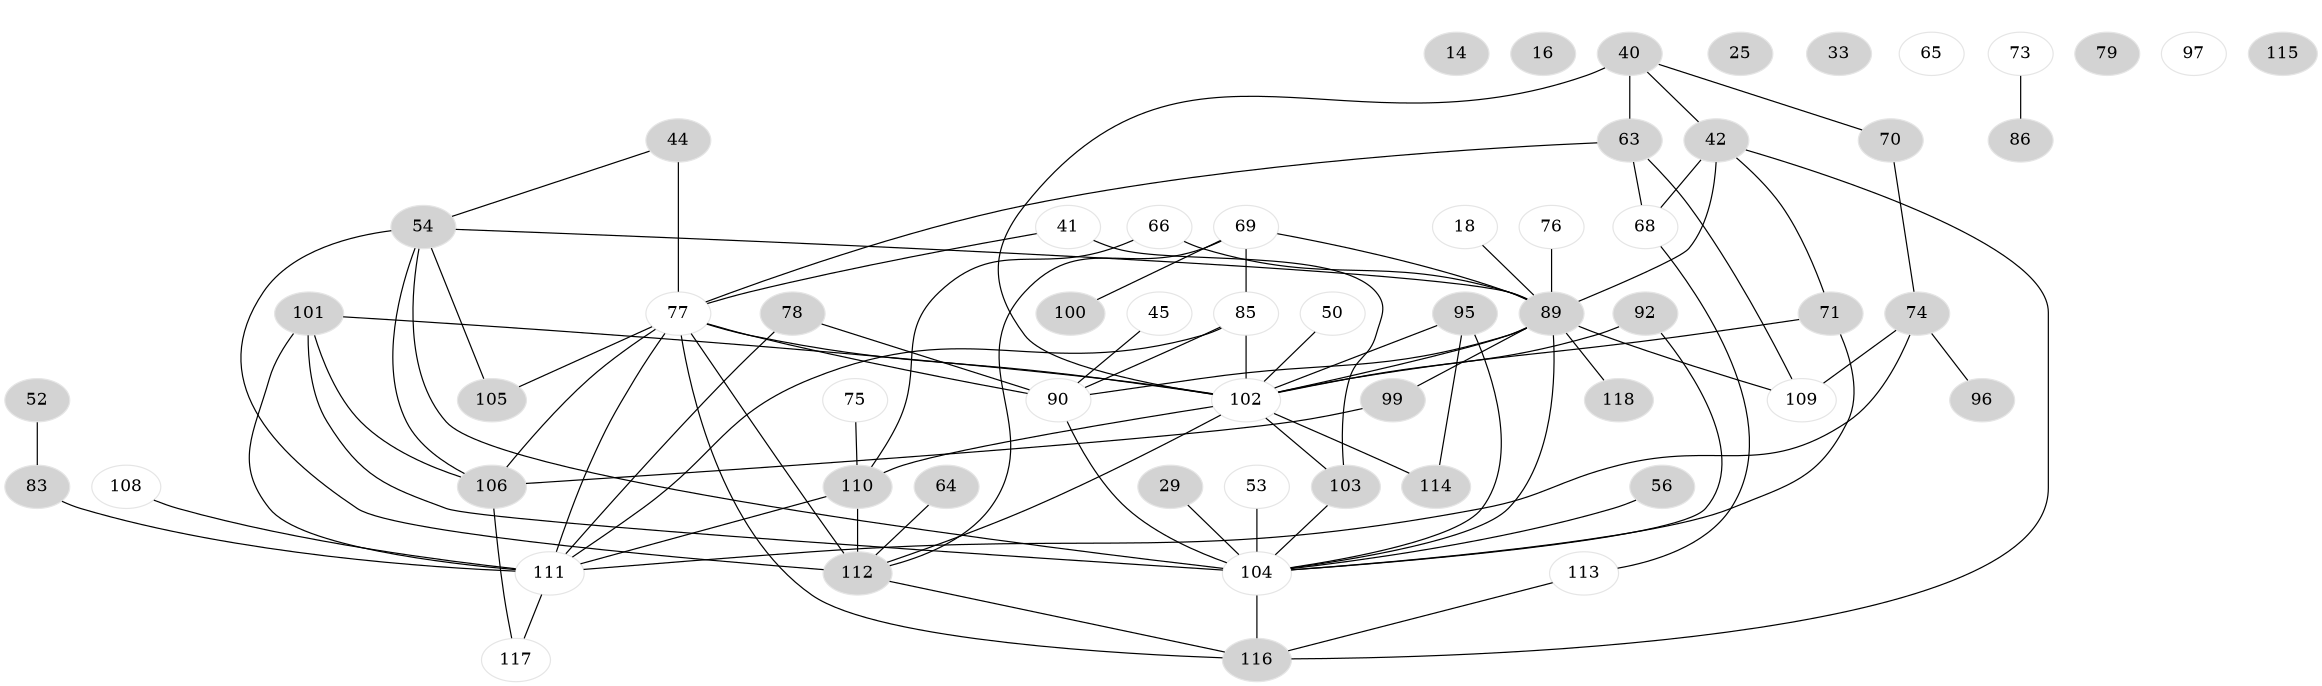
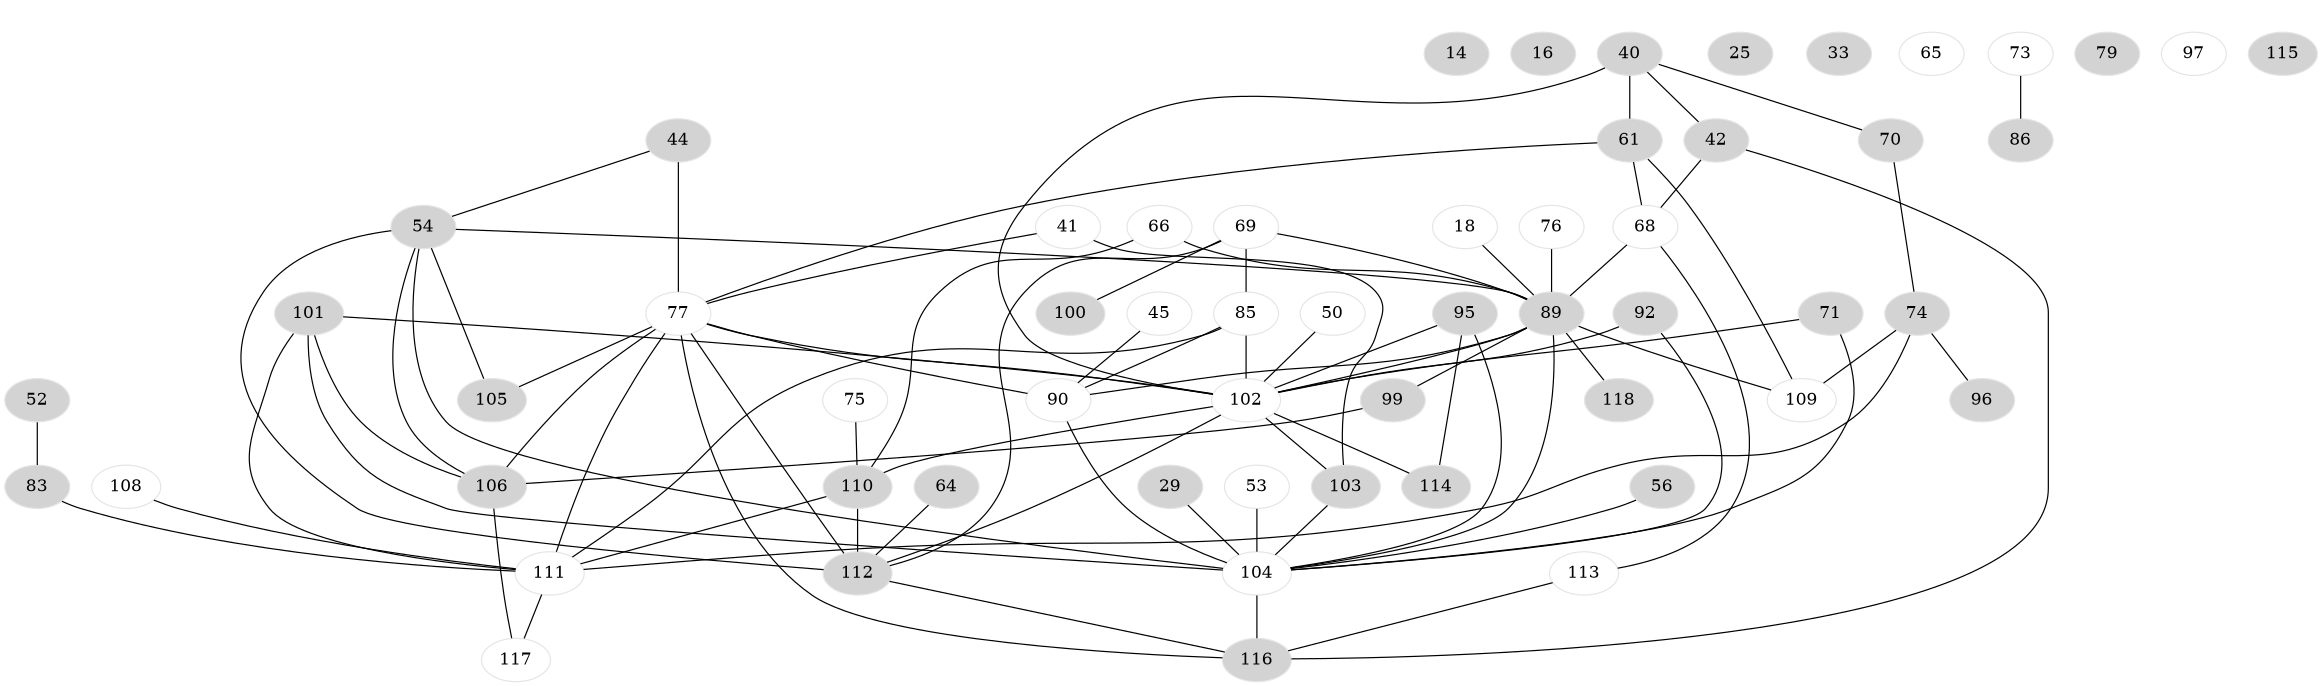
node "63": label "63" -> "61"
edge "42" -- "71": removed
edge "42" -- "89": now "68" -- "89"
node "78": removed
